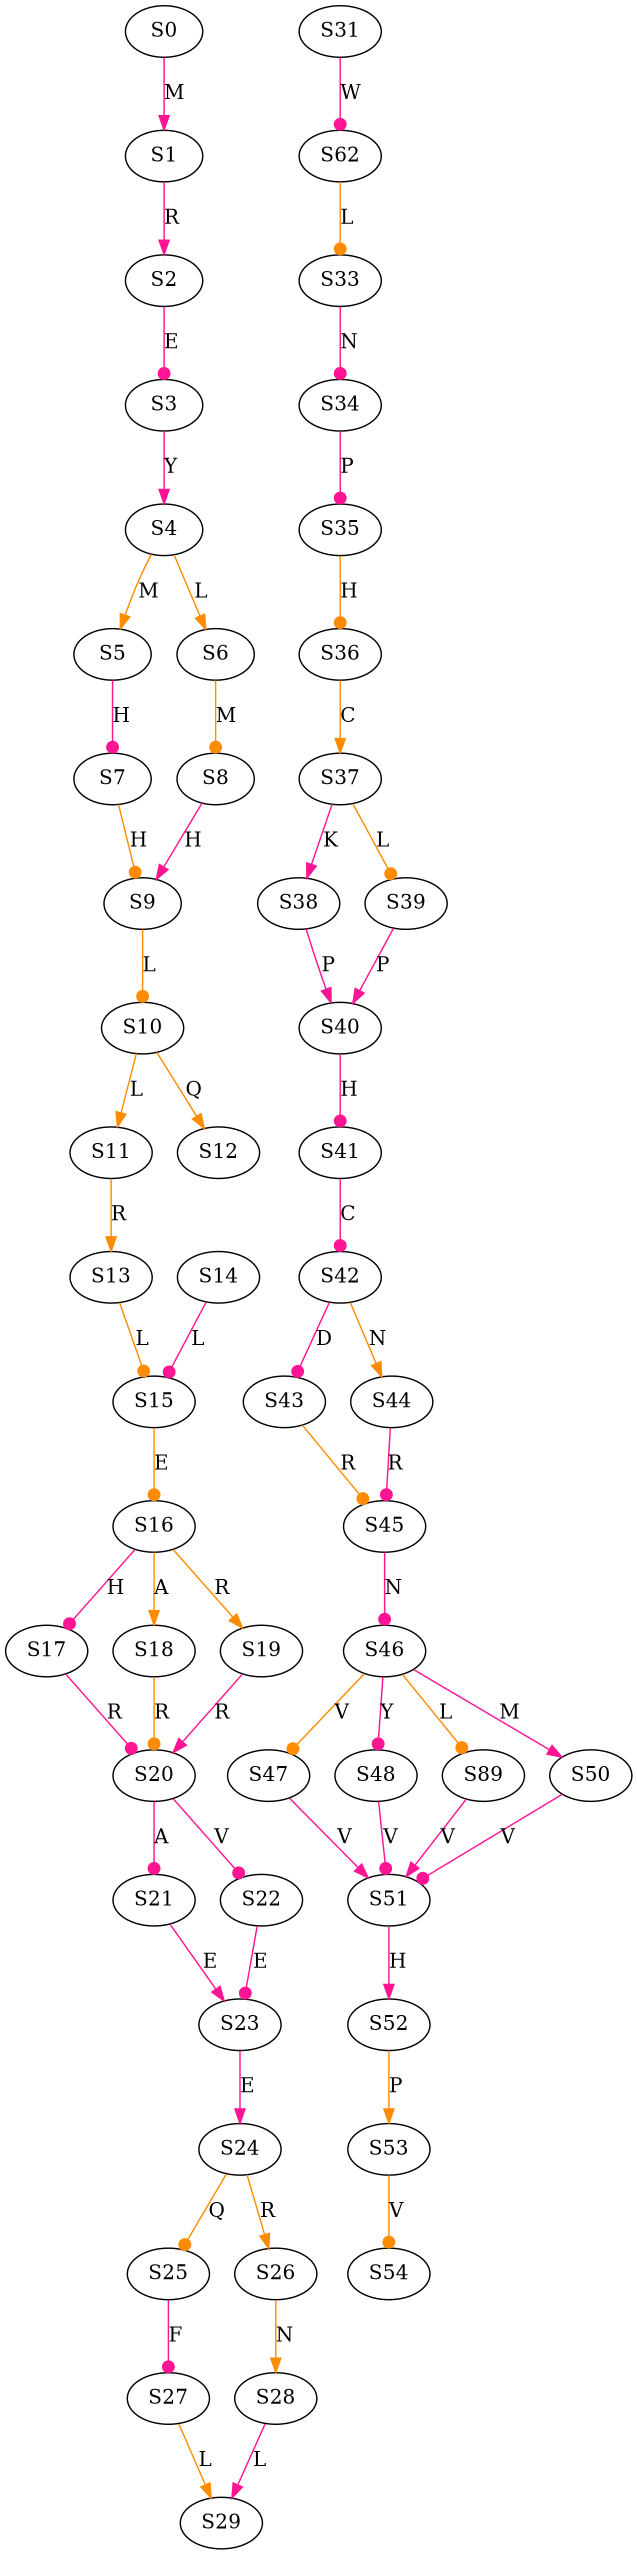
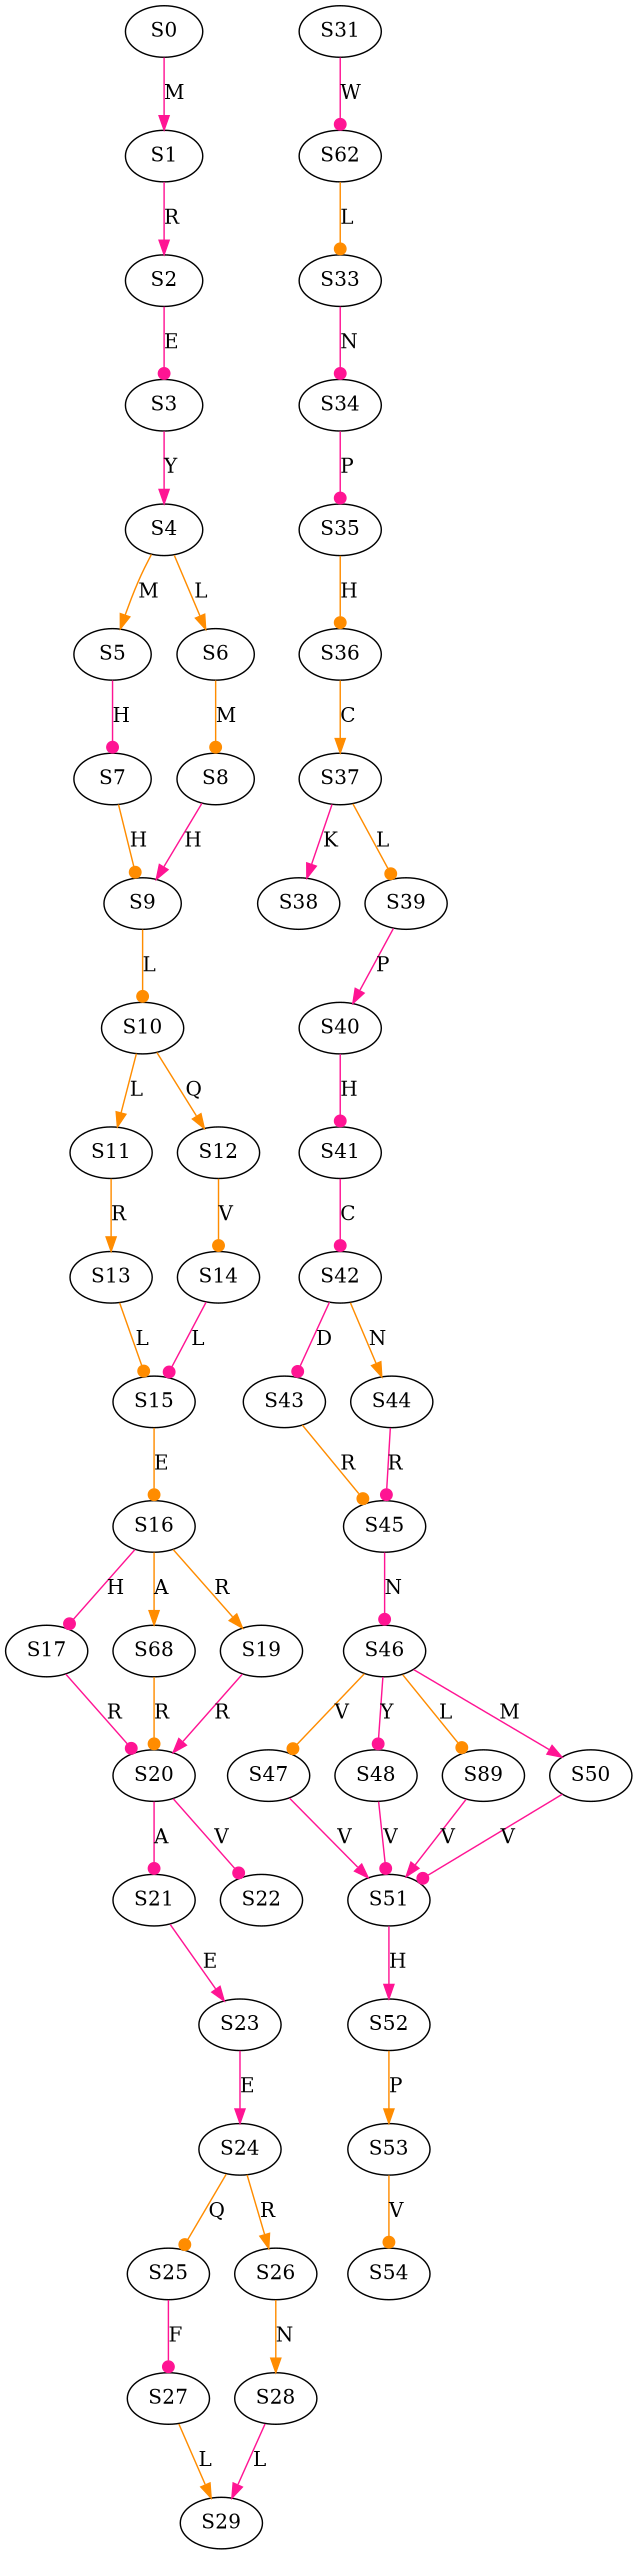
edge "S38" -> "S40": removed, label "P"
edge "S12" -> "S14": added, label "V"
node "S18": label "S18" -> "S68"
edge "S22" -> "S23": removed, label "E"
